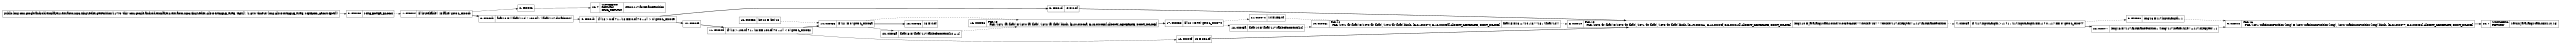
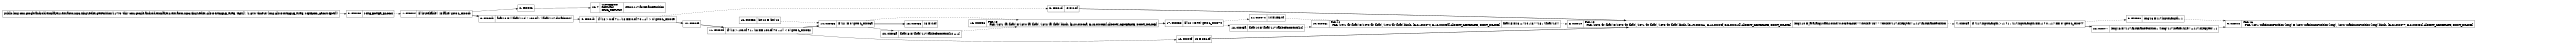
edge "4: 0x001b" -> "5: 0x001d": style bold -> dashed
node "24: ?": removed
